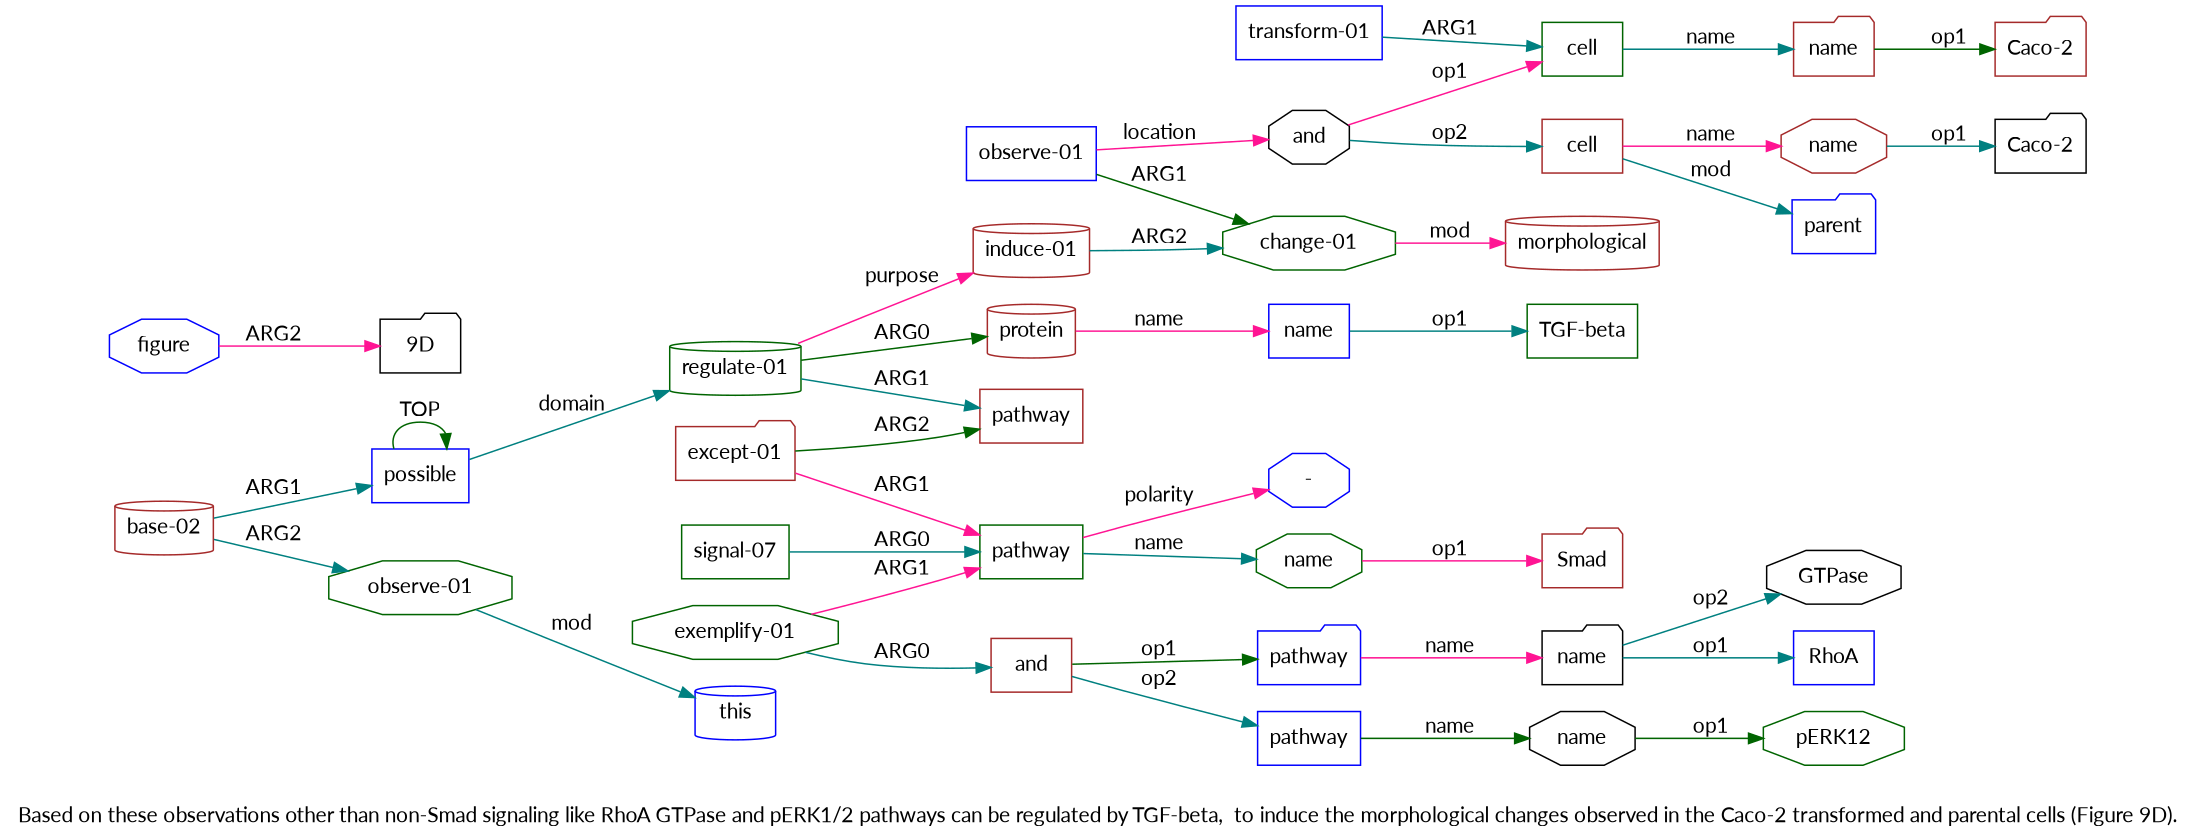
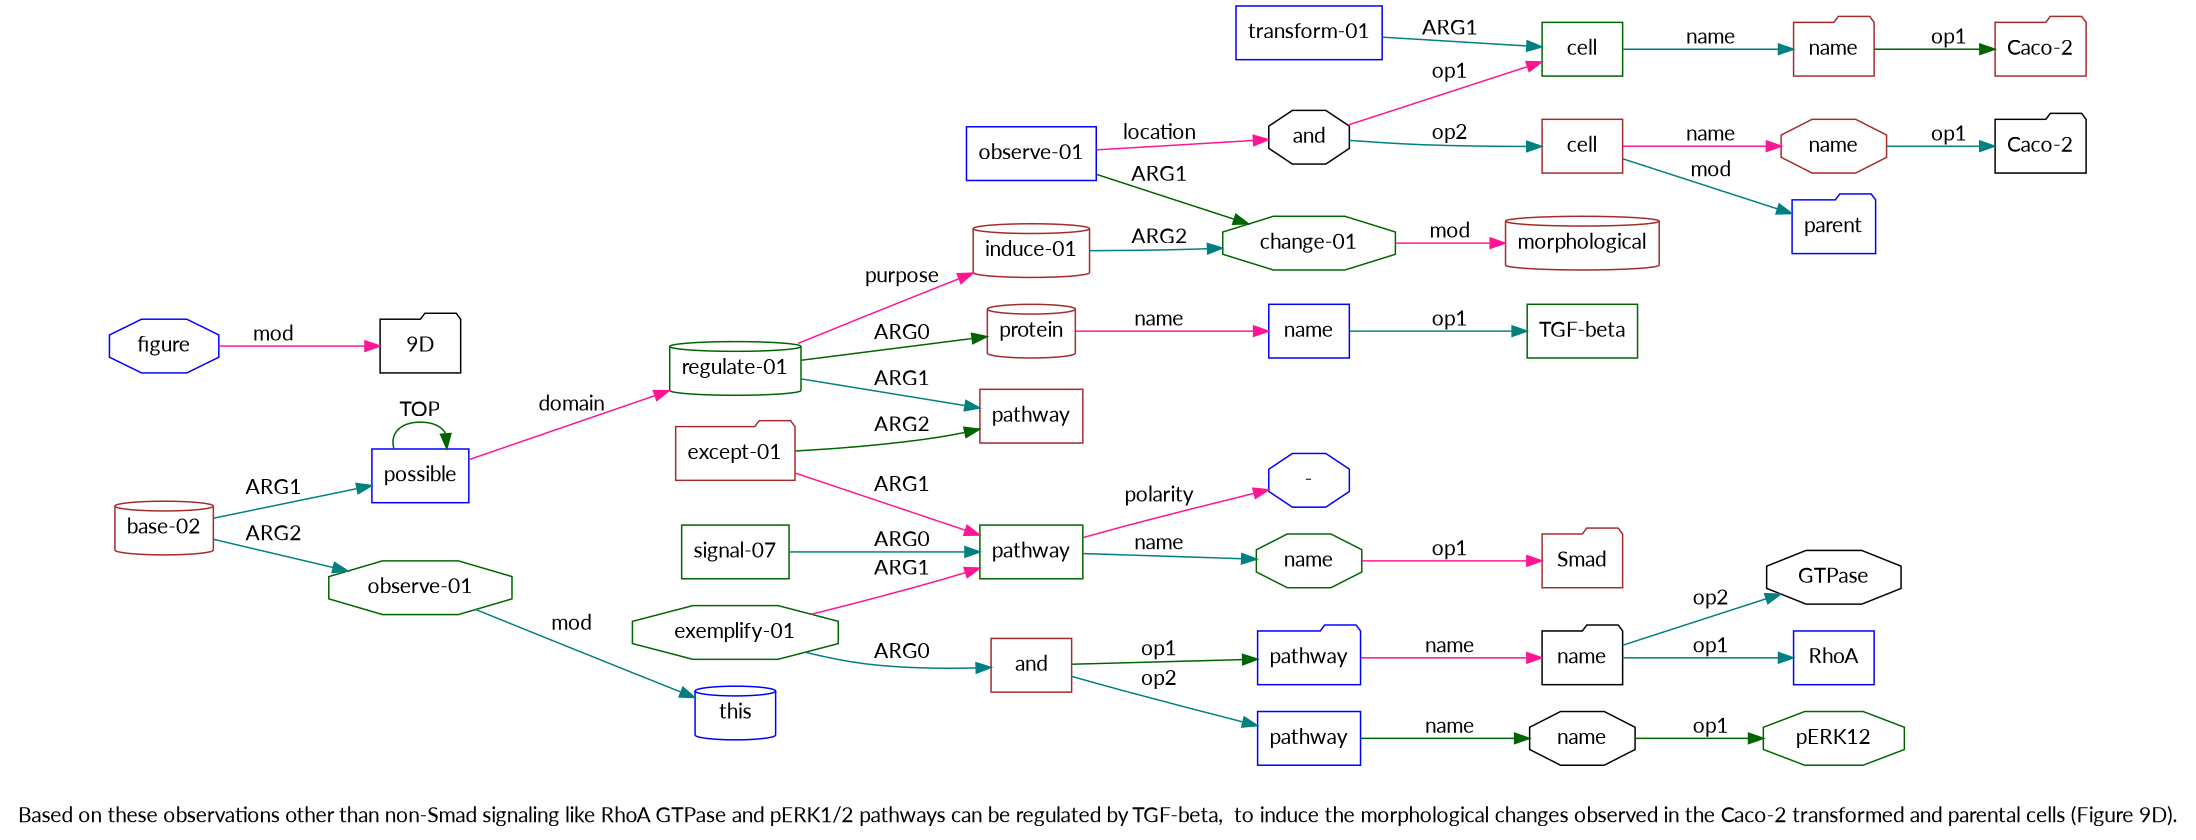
edge "figure" -> "9D": label "ARG2" -> "mod"
edge "possible" -> "regulate-01": color teal -> deeppink
